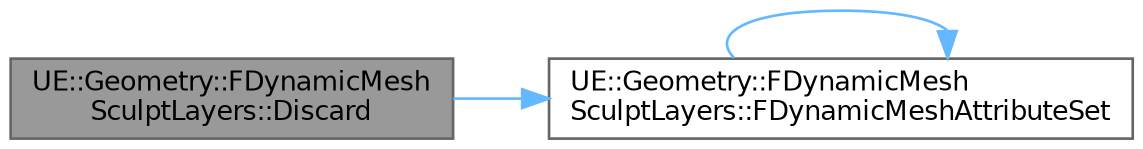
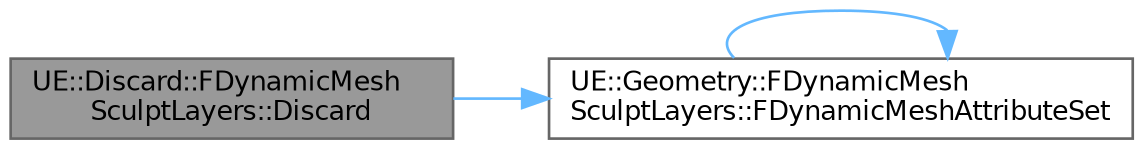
node "UE::Geometry::FDynamicMesh SculptLayers::Discard": label "UE::Geometry::FDynamicMesh SculptLayers::Discard" -> "UE::Discard::FDynamicMesh SculptLayers::Discard"
